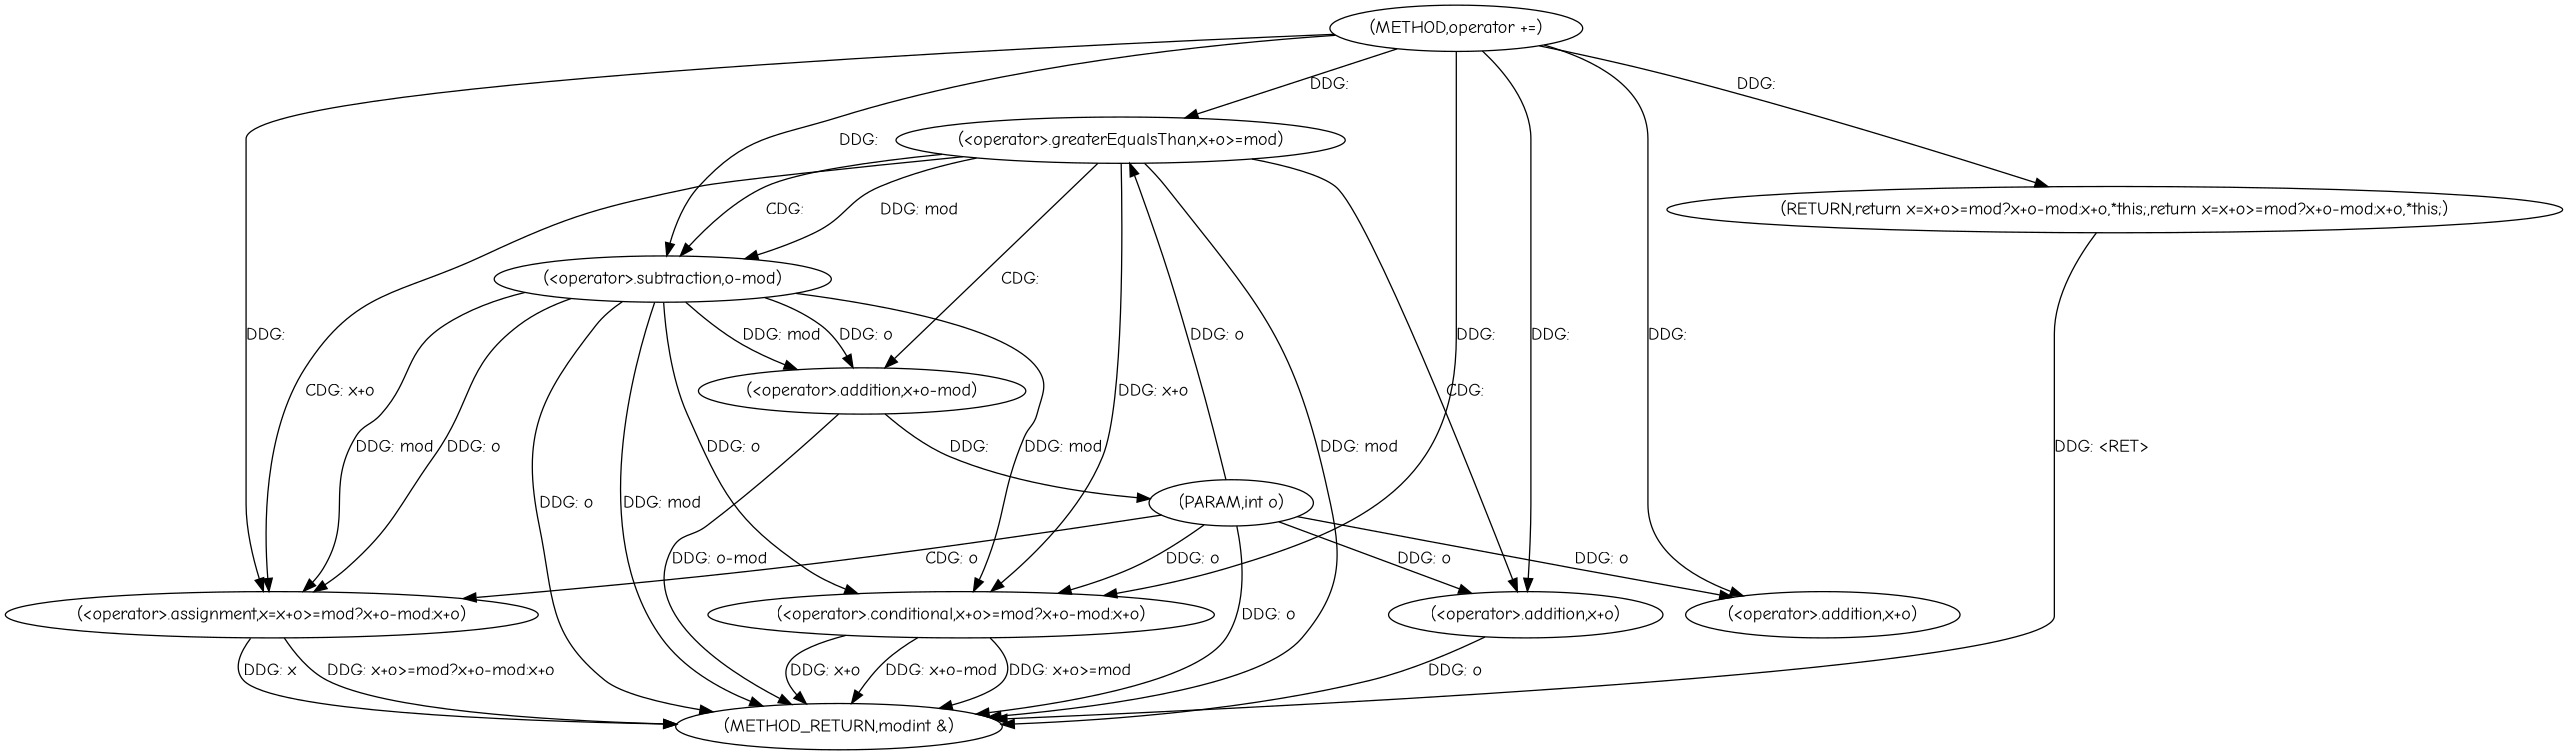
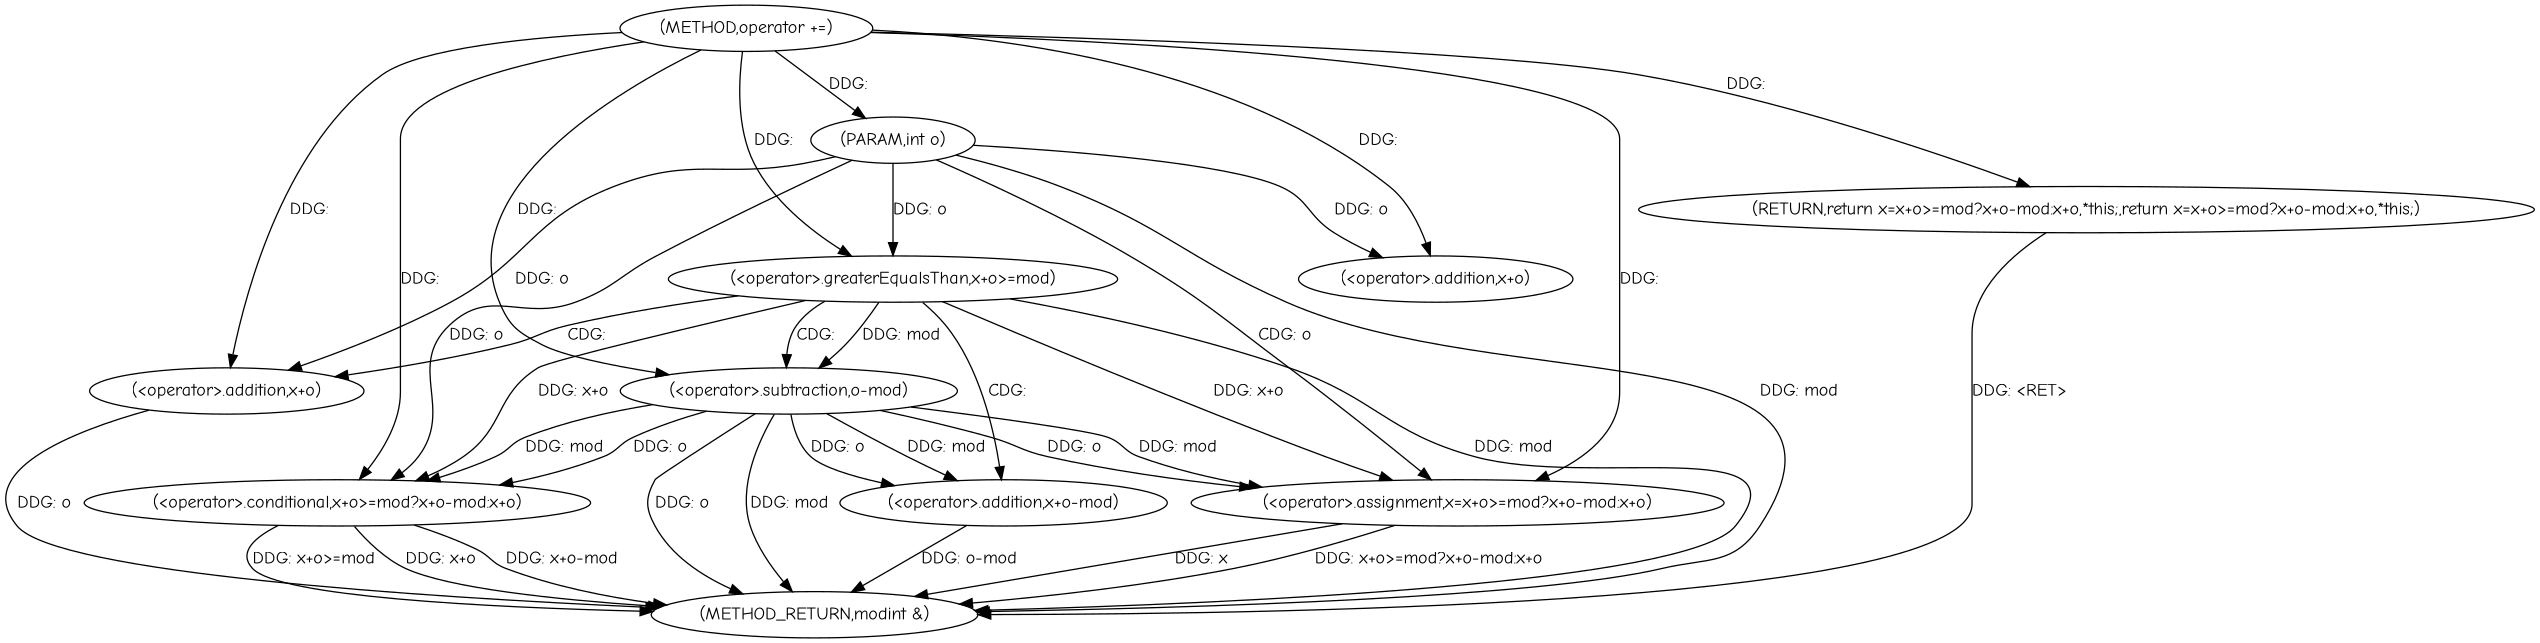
edge "(<operator>.greaterEqualsThan,x+o>=mod)" -> "(<operator>.assignment,x=x+o>=mod?x+o-mod:x+o)": label "CDG: x+o" -> "DDG: x+o"
edge "(<operator>.addition,x+o-mod)" -> "(PARAM,int o)": now "(METHOD,operator +=)" -> "(PARAM,int o)"
edge "(PARAM,int o)" -> "(METHOD_RETURN,modint &)": label "DDG: o" -> "DDG: mod"
